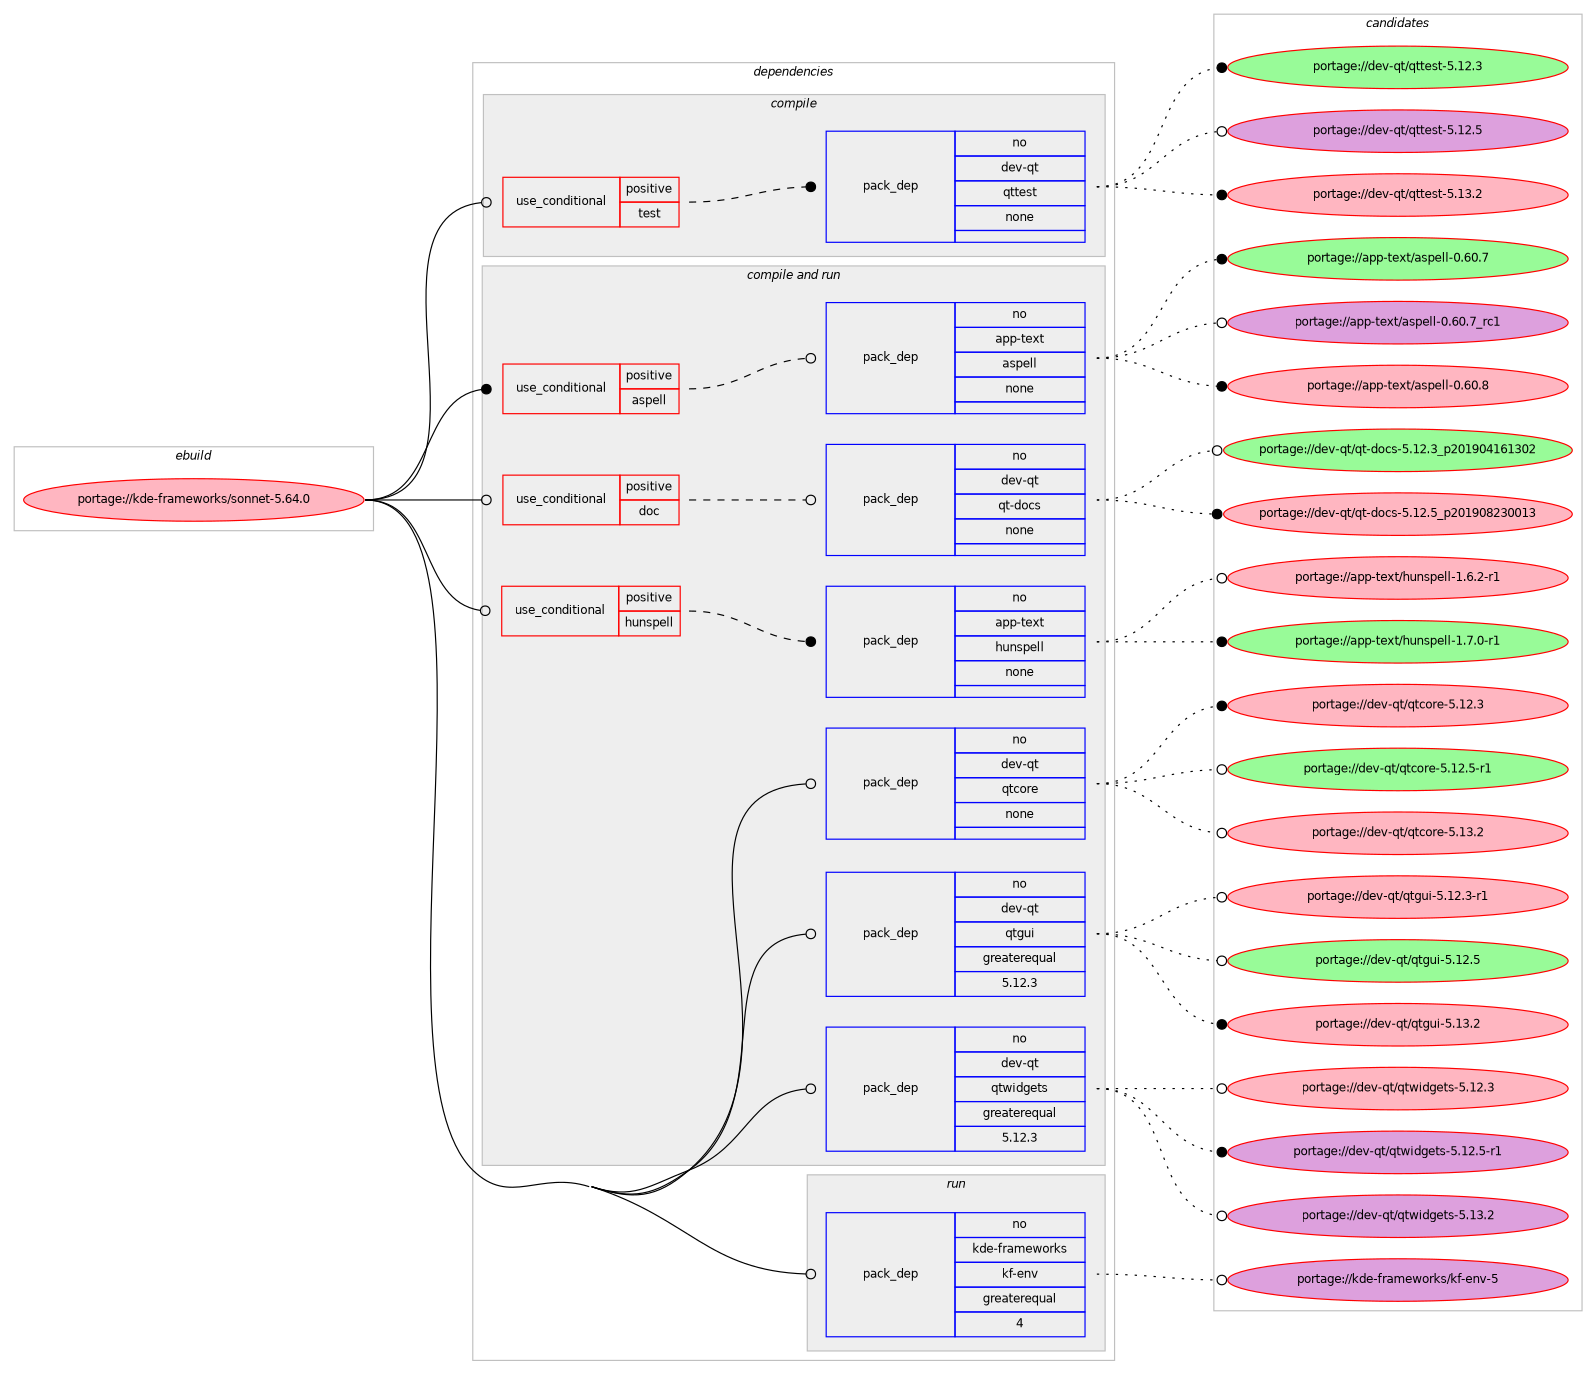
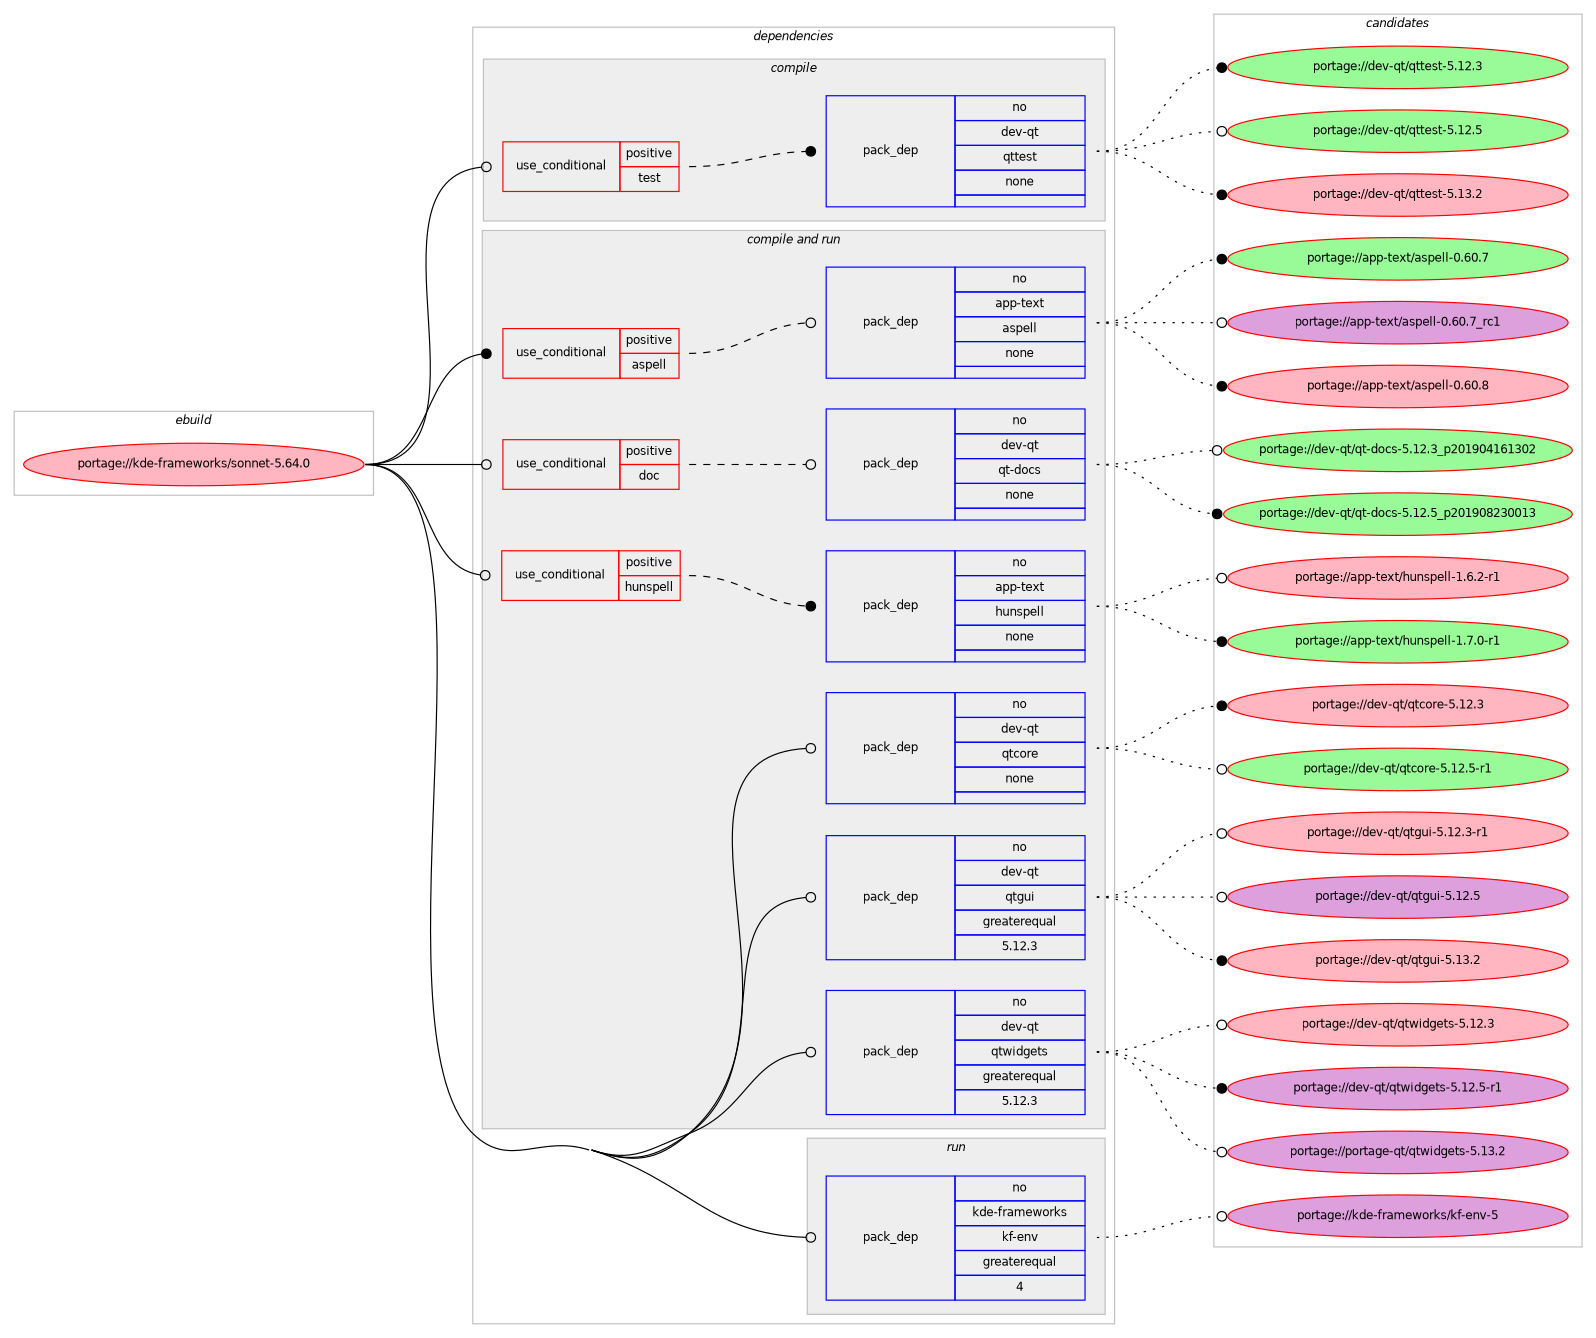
node "portage://dev-qt/qttest-5.12.5": fillcolor plum -> palegreen
node "portage://dev-qt/qt-docs-5.12.5_p201908230013": fillcolor lightpink -> palegreen
node "portage://dev-qt/qtcore-5.13.2": removed
node "portage://dev-qt/qtgui-5.12.5": fillcolor palegreen -> plum
node "portage://dev-qt/qtwidgets-5.13.2": label "portage://dev-qt/qtwidgets-5.13.2" -> "portage://portage-qt/qtwidgets-5.13.2"
